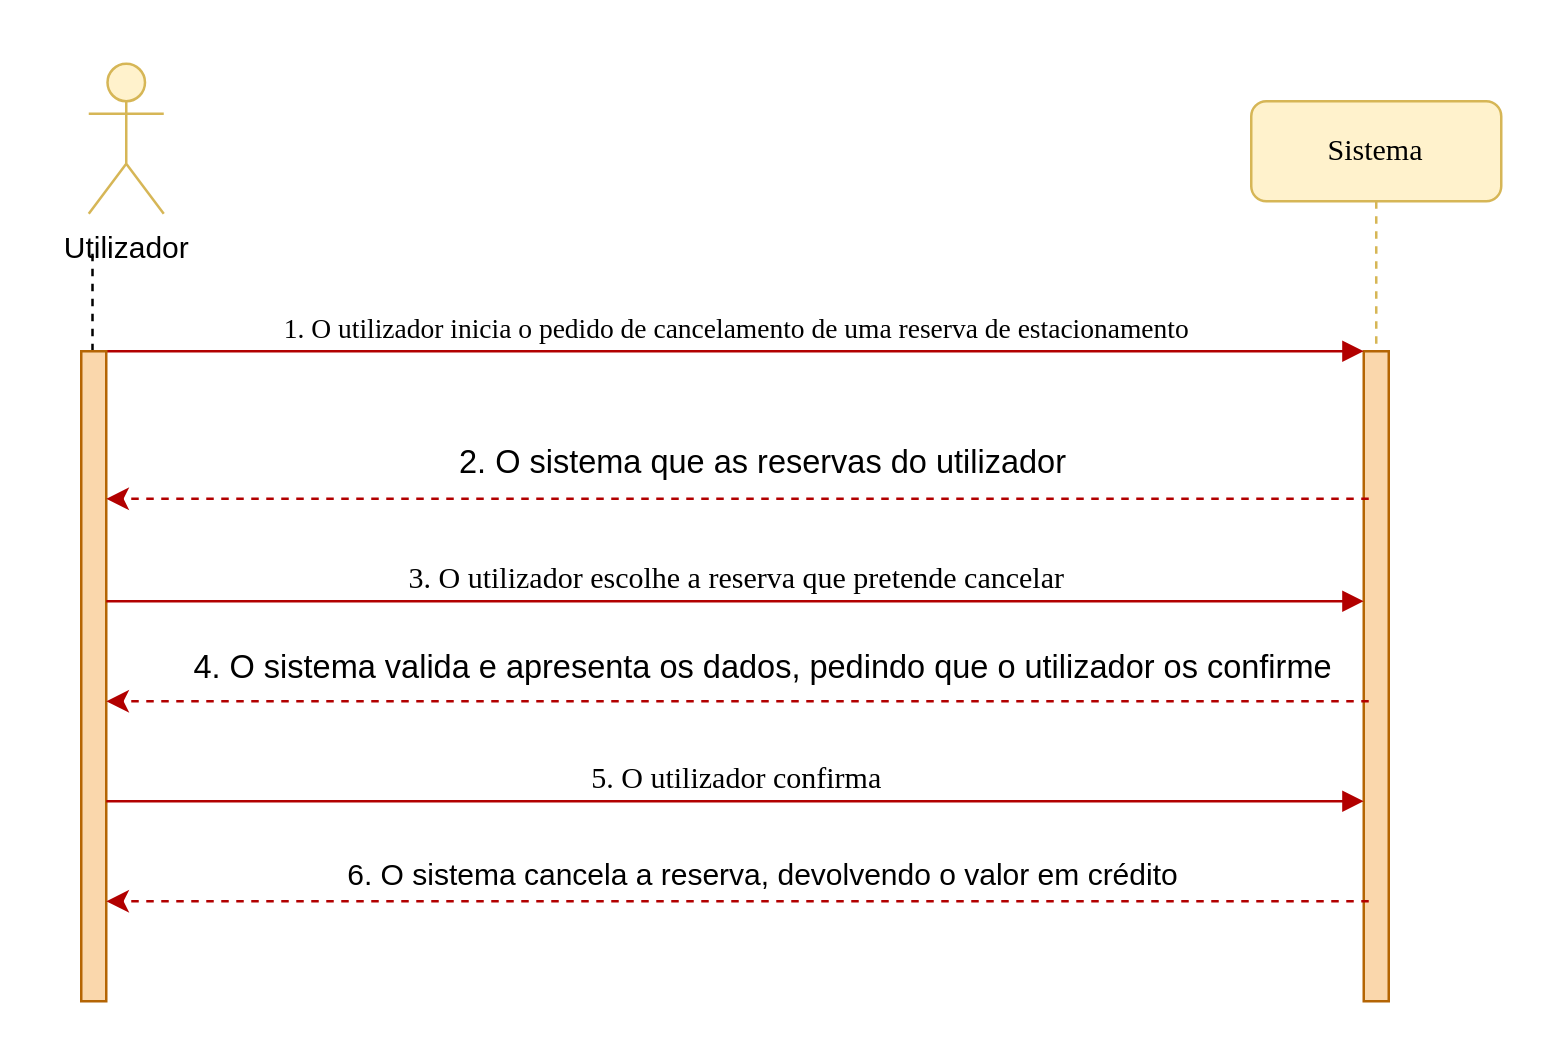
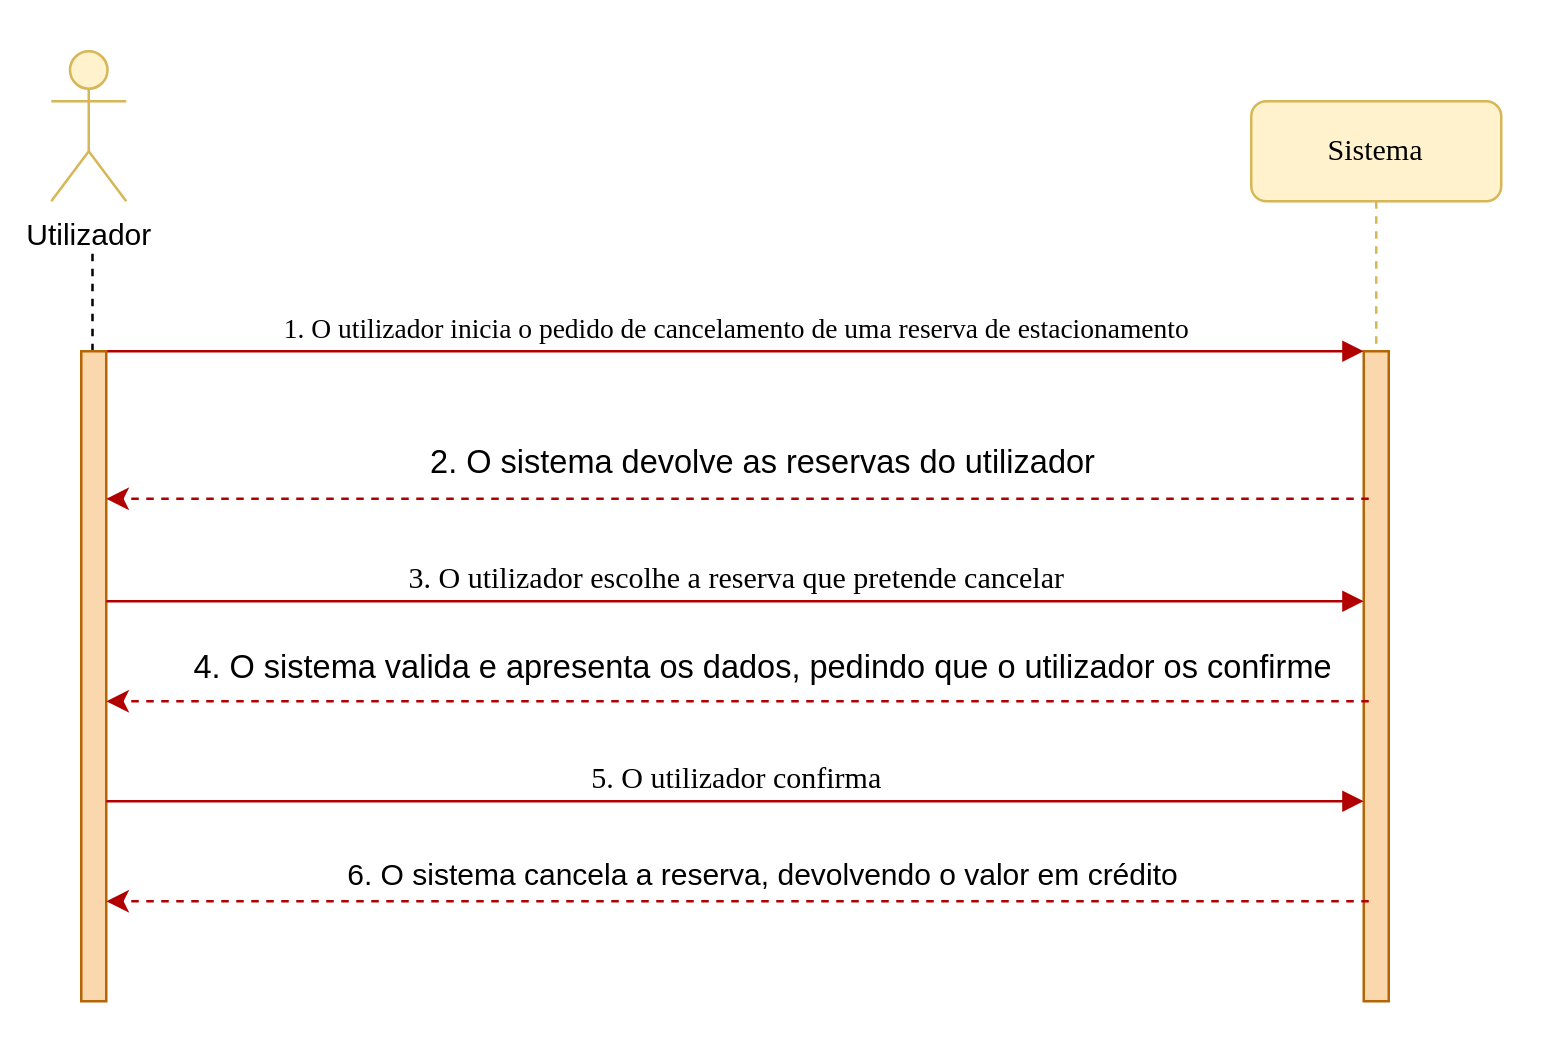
node "Utilizador": moved (126, 139) -> (89, 126)
node "2. O sistema que as reservas do utilizador": label "2. O sistema que as reservas do utilizador" -> "2. O sistema devolve as reservas do utilizador"
